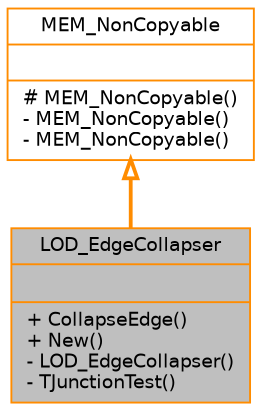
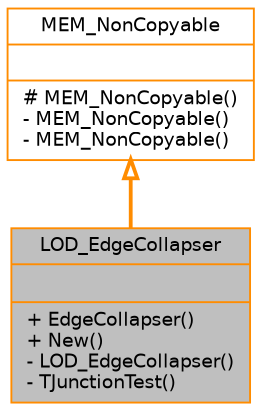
node "LOD_EdgeCollapser": text "+ CollapseEdge()" -> "+ EdgeCollapser()"
